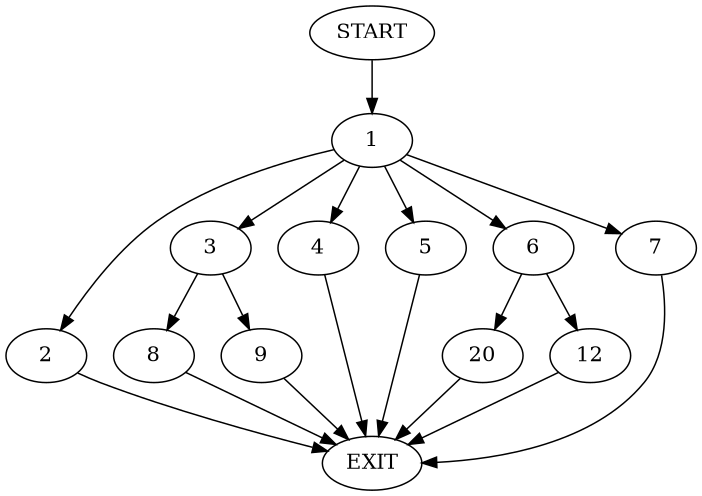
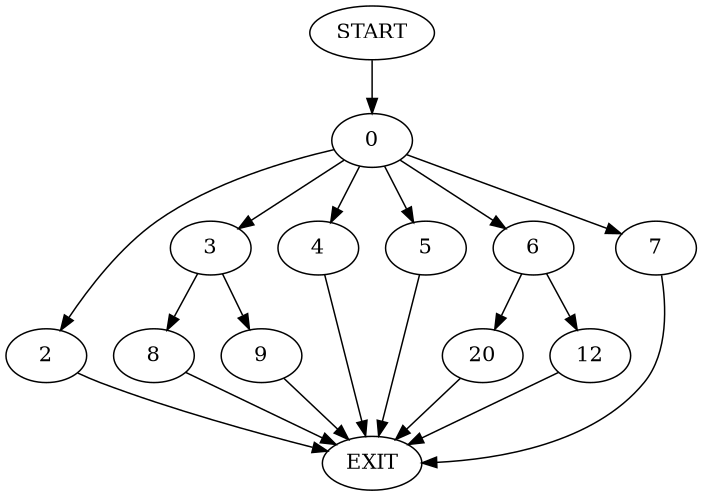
node "1": label "1" -> "0"
